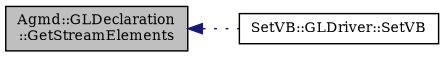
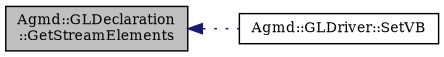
node "SetVB::GLDriver::SetVB": label "SetVB::GLDriver::SetVB" -> "Agmd::GLDriver::SetVB"
